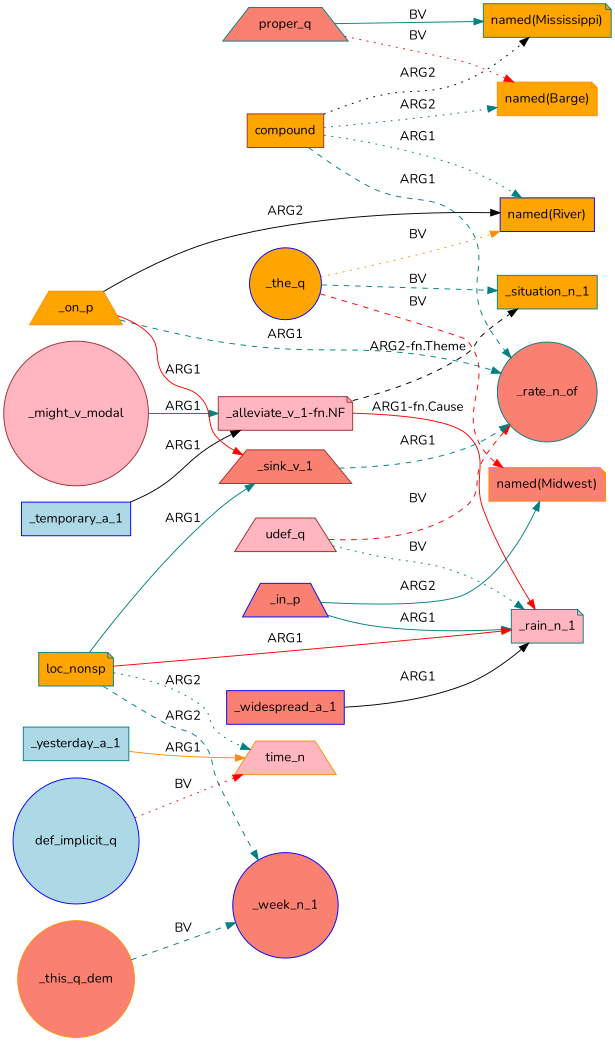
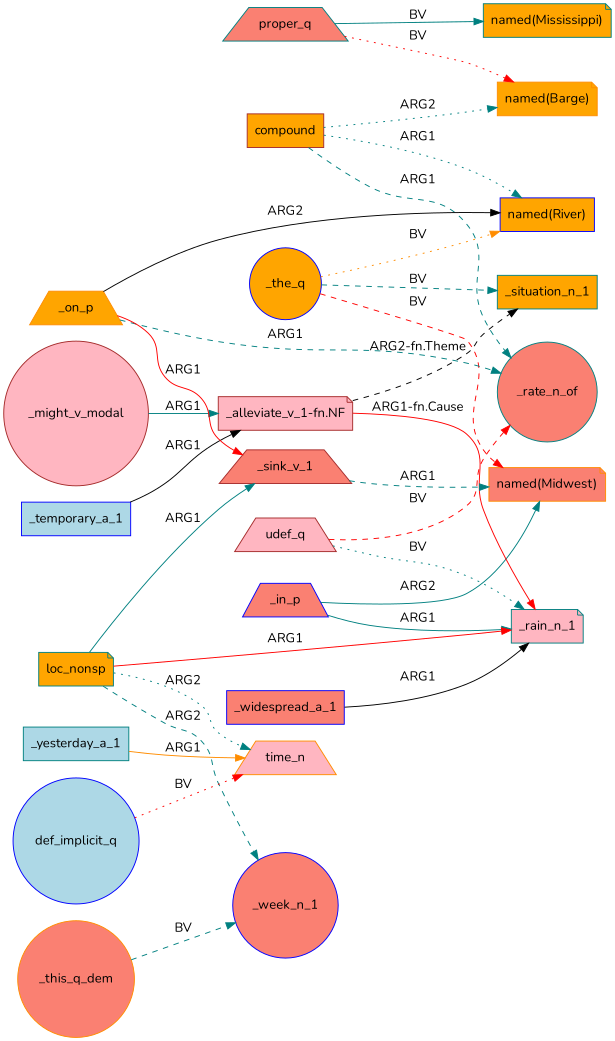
edge "compound" -> "named(Mississippi)": removed, label "ARG2"
edge "_sink_v_1" -> "_rate_n_of": now "_sink_v_1" -> "named(Midwest)"
